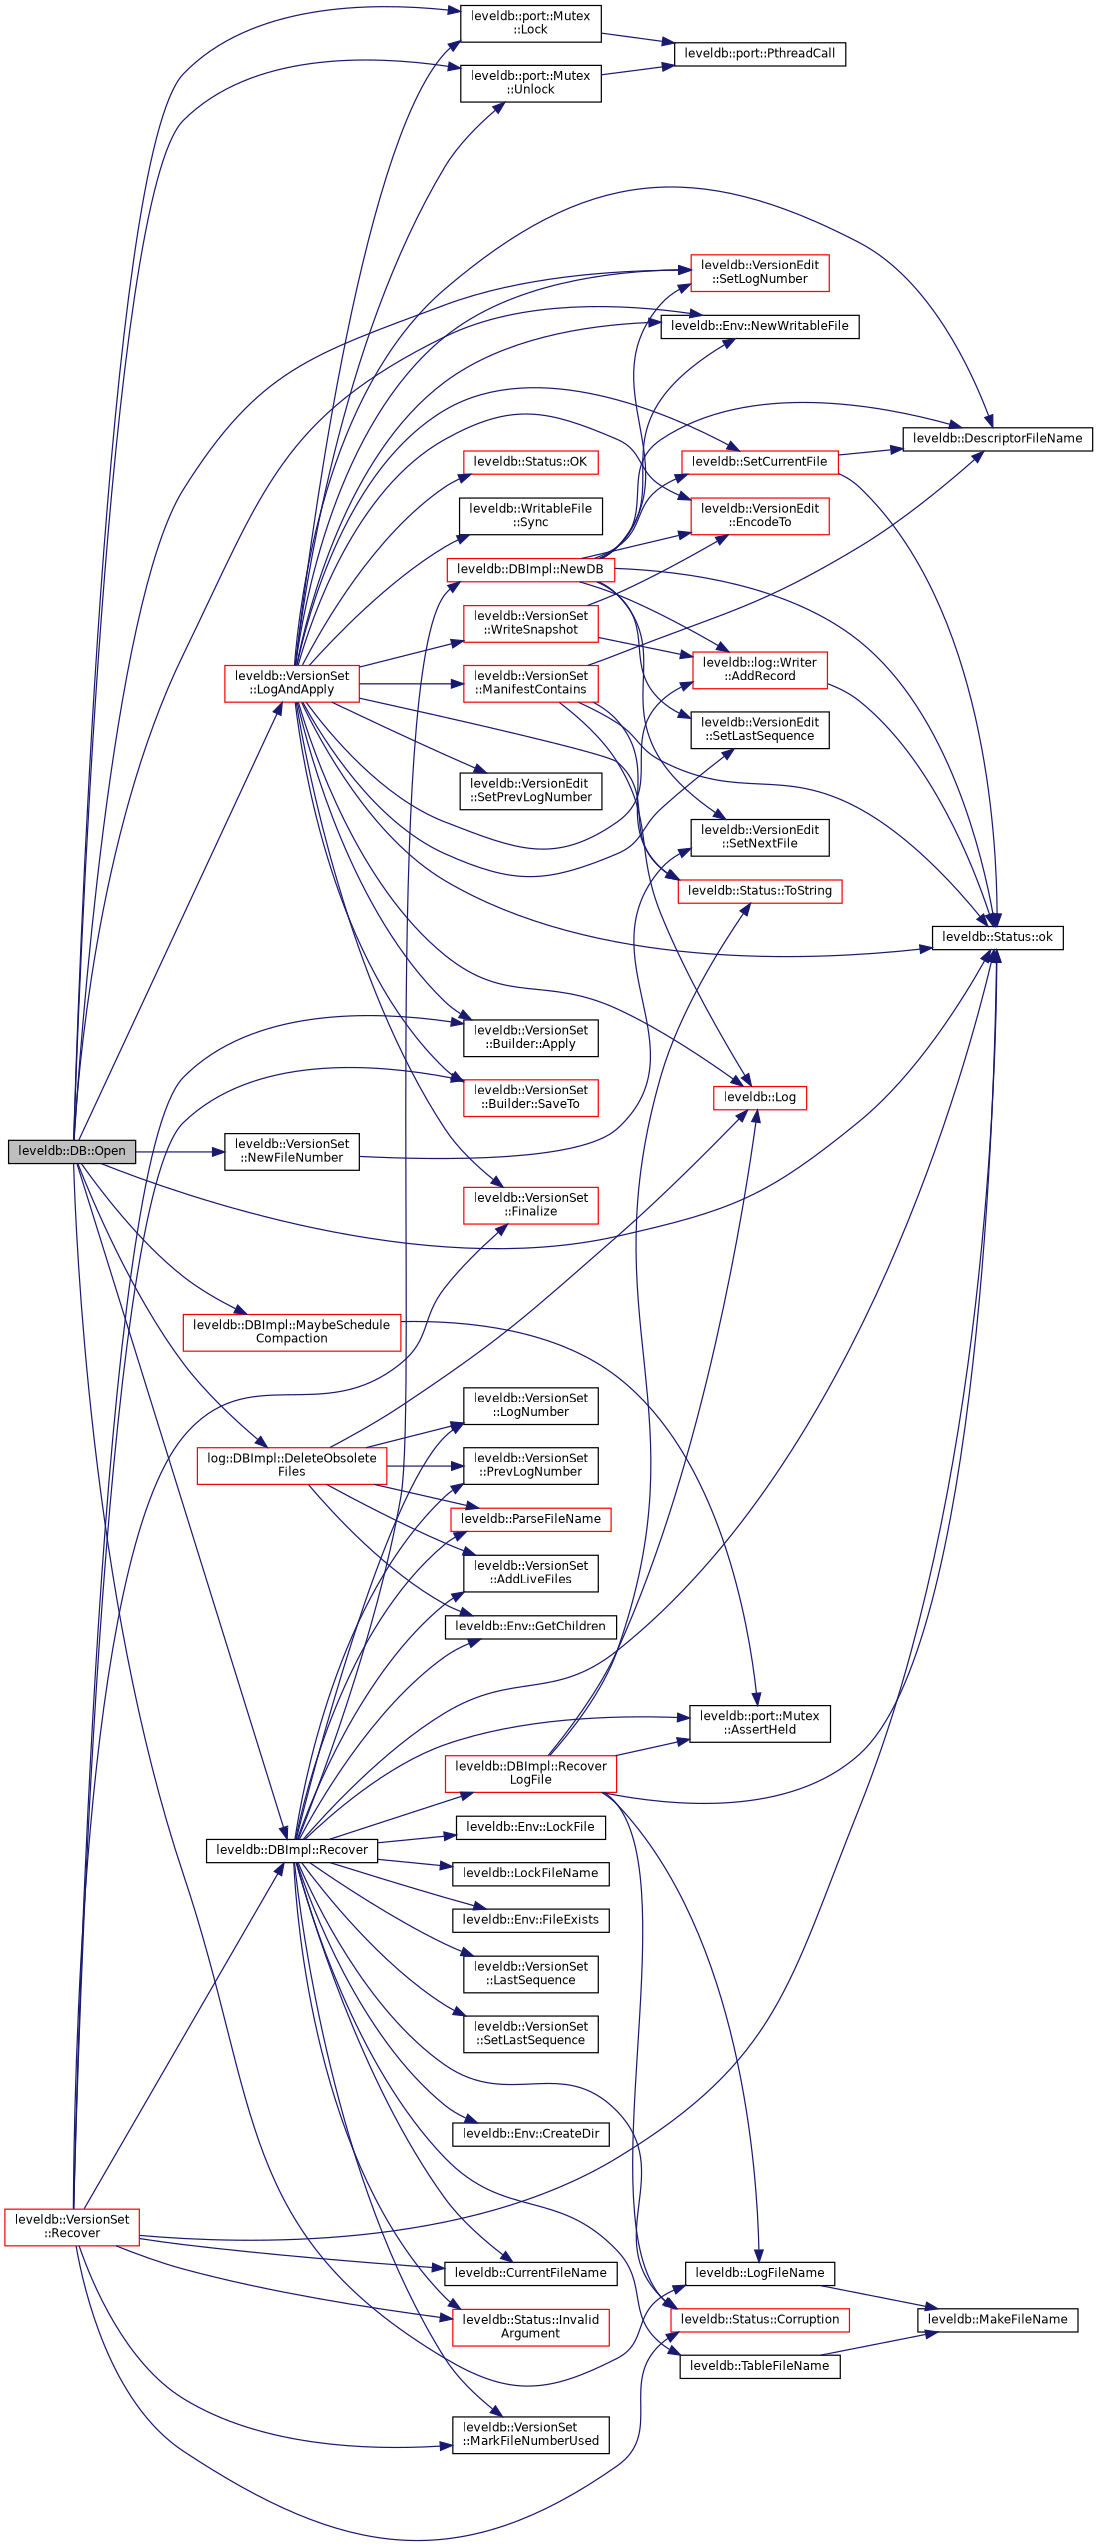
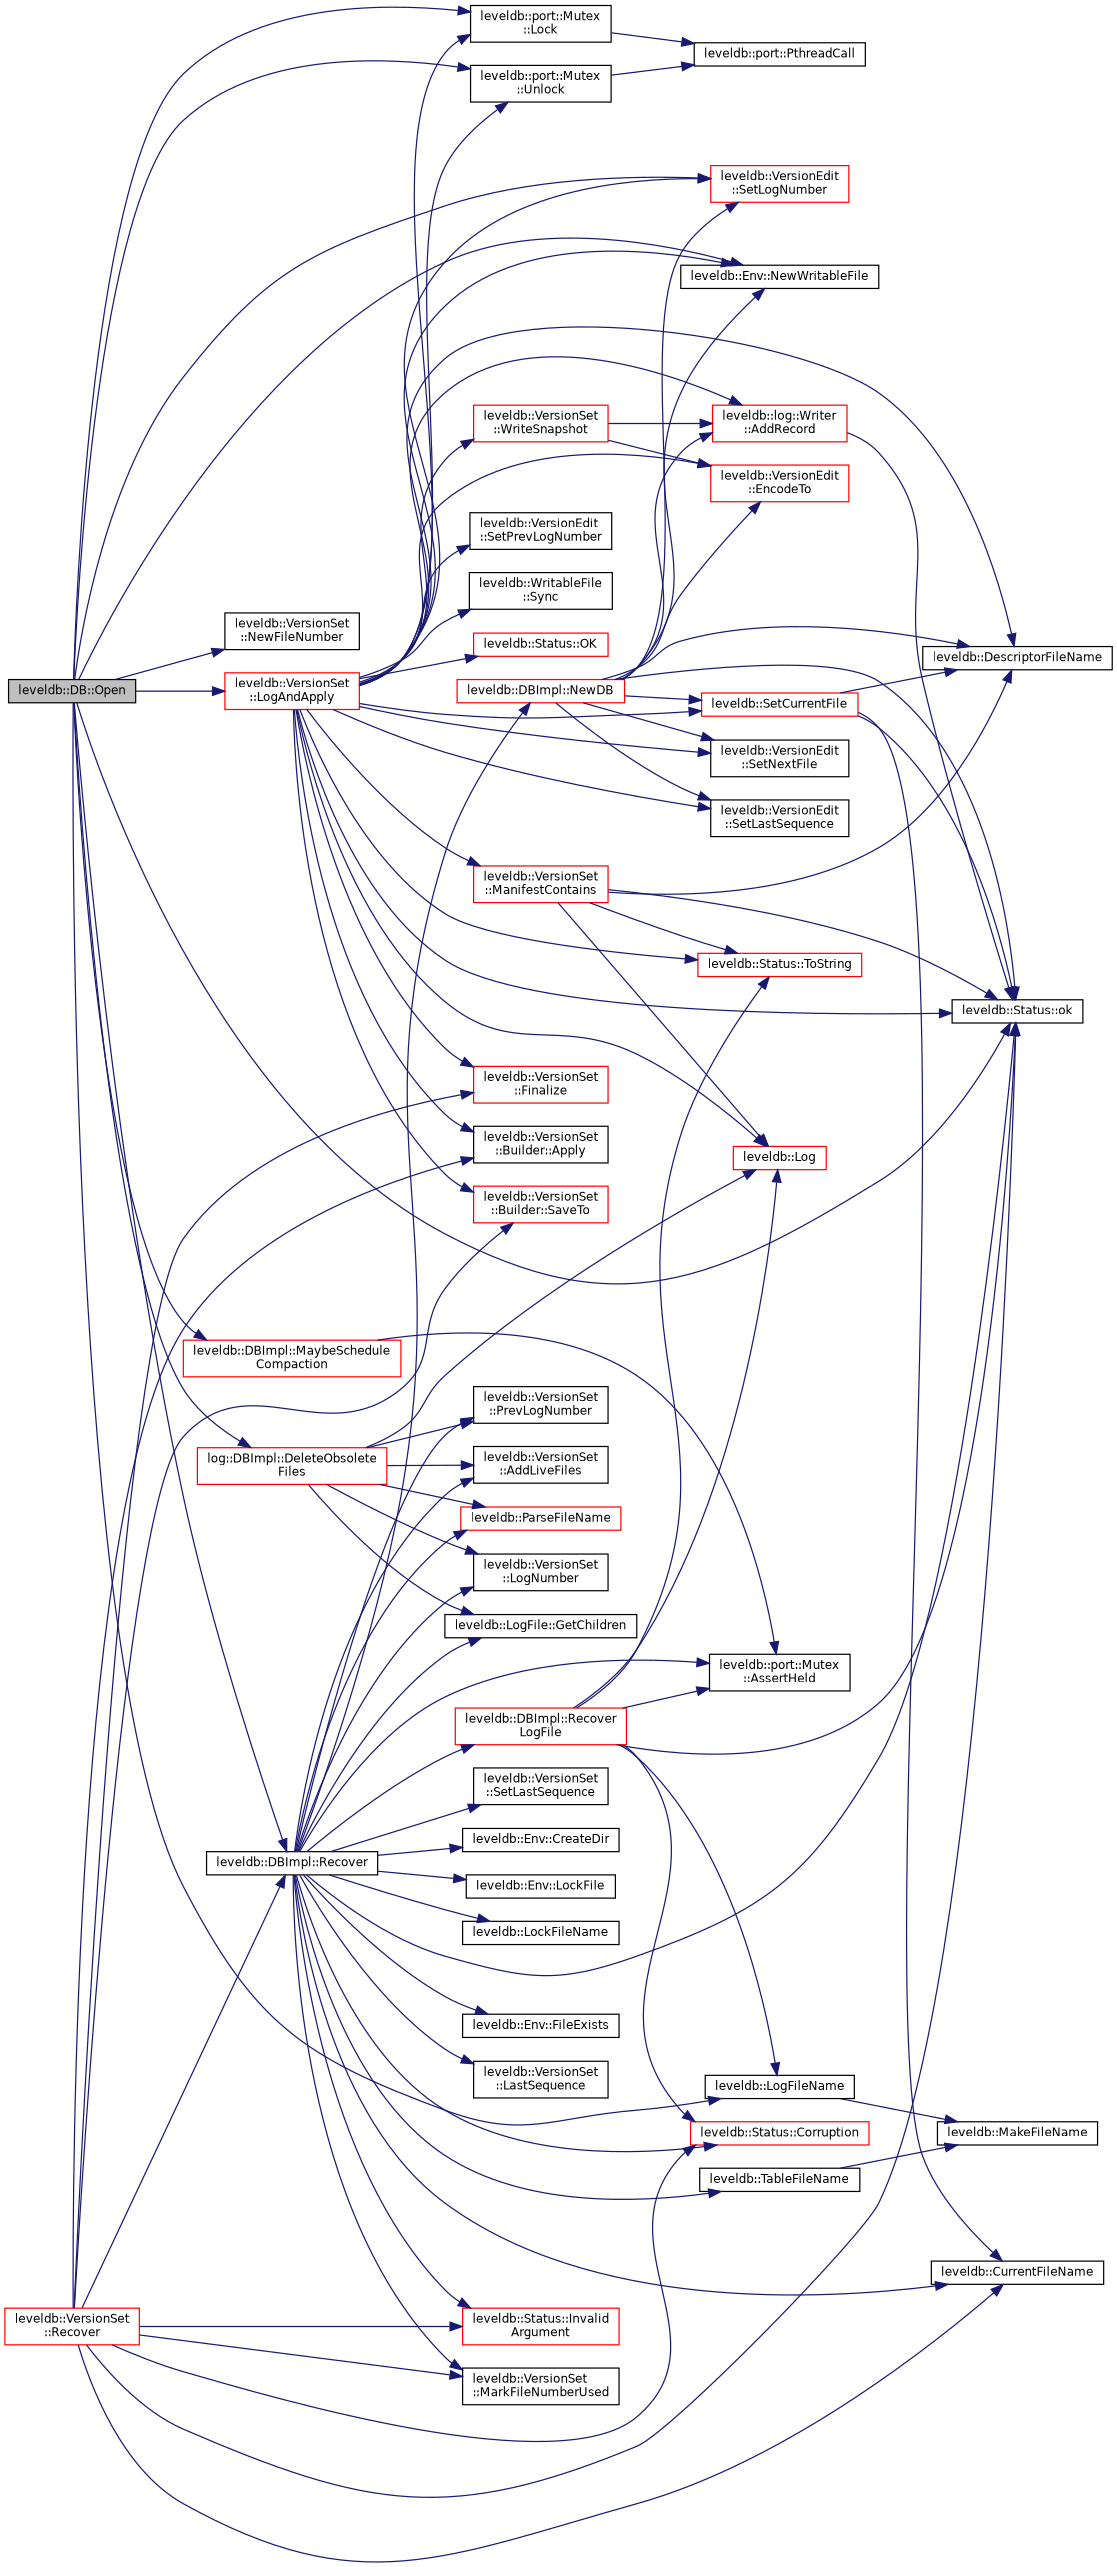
edge "leveldb::VersionSet ::NewFileNumber" -> "leveldb::VersionEdit ::SetNextFile": now "leveldb::VersionSet ::LogAndApply" -> "leveldb::VersionEdit ::SetNextFile"
edge "leveldb::SetCurrentFile" -> "leveldb::CurrentFileName": added
node "leveldb::Env::GetChildren": label "leveldb::Env::GetChildren" -> "leveldb::LogFile::GetChildren"
